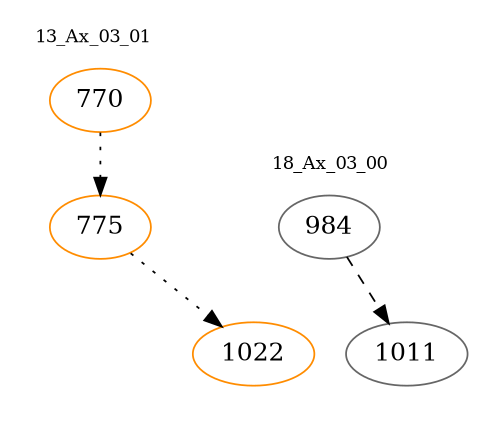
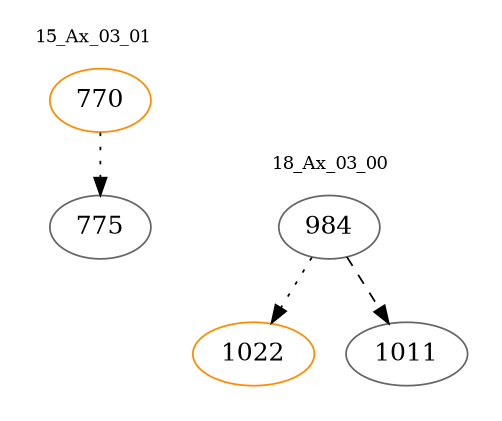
cluster "13_Ax_03_01": label "13_Ax_03_01" -> "15_Ax_03_01"
node "775": color darkorange -> gray40
edge "775" -> "1022": now "984" -> "1022"
